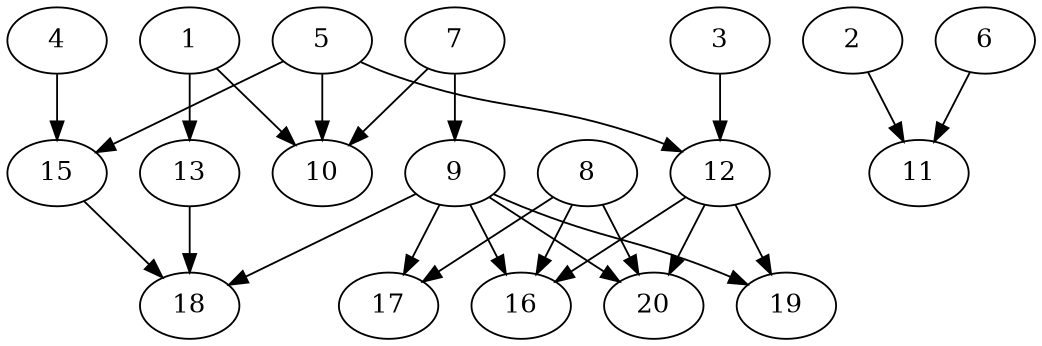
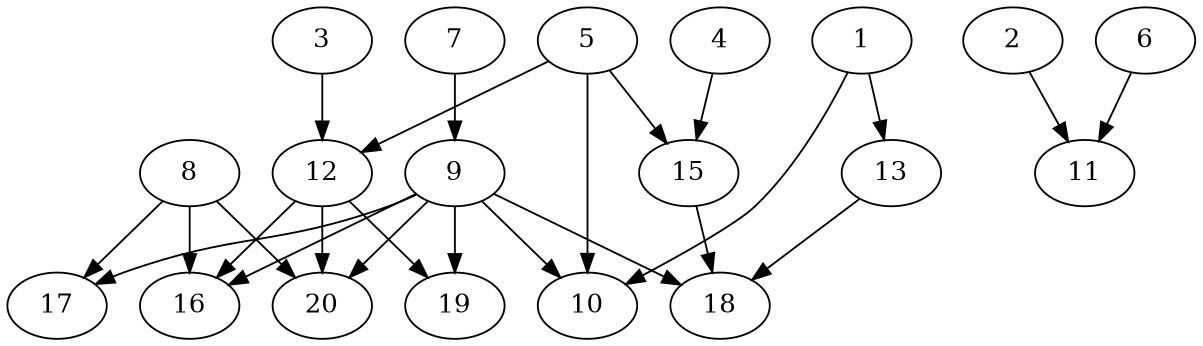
edge "7" -> "10": now "9" -> "10"
